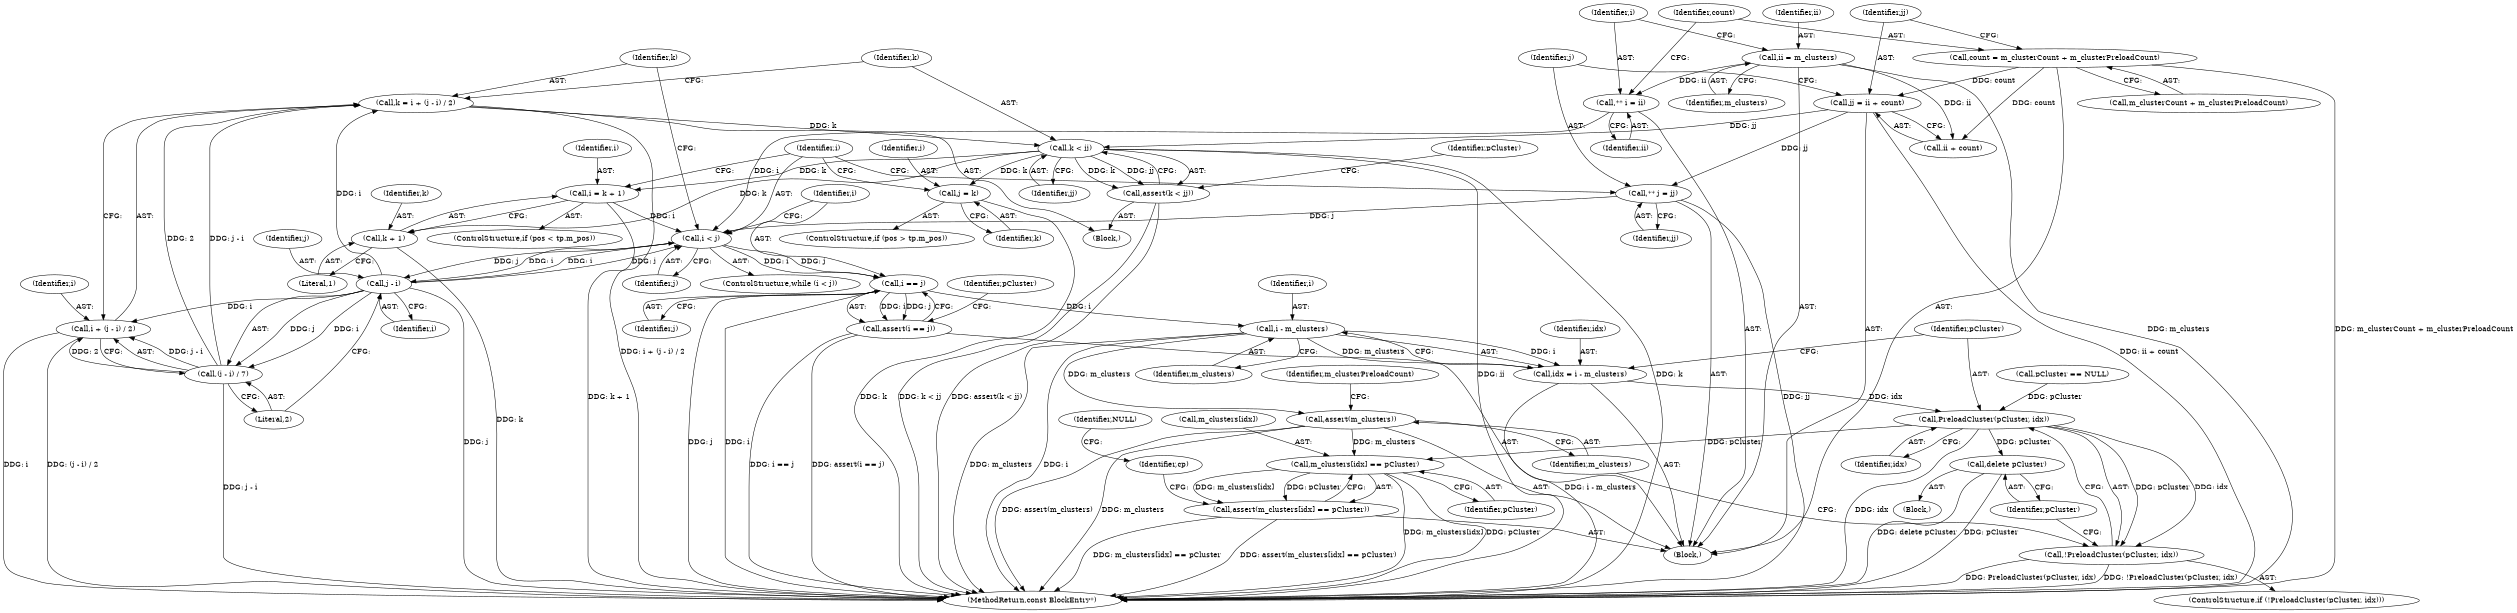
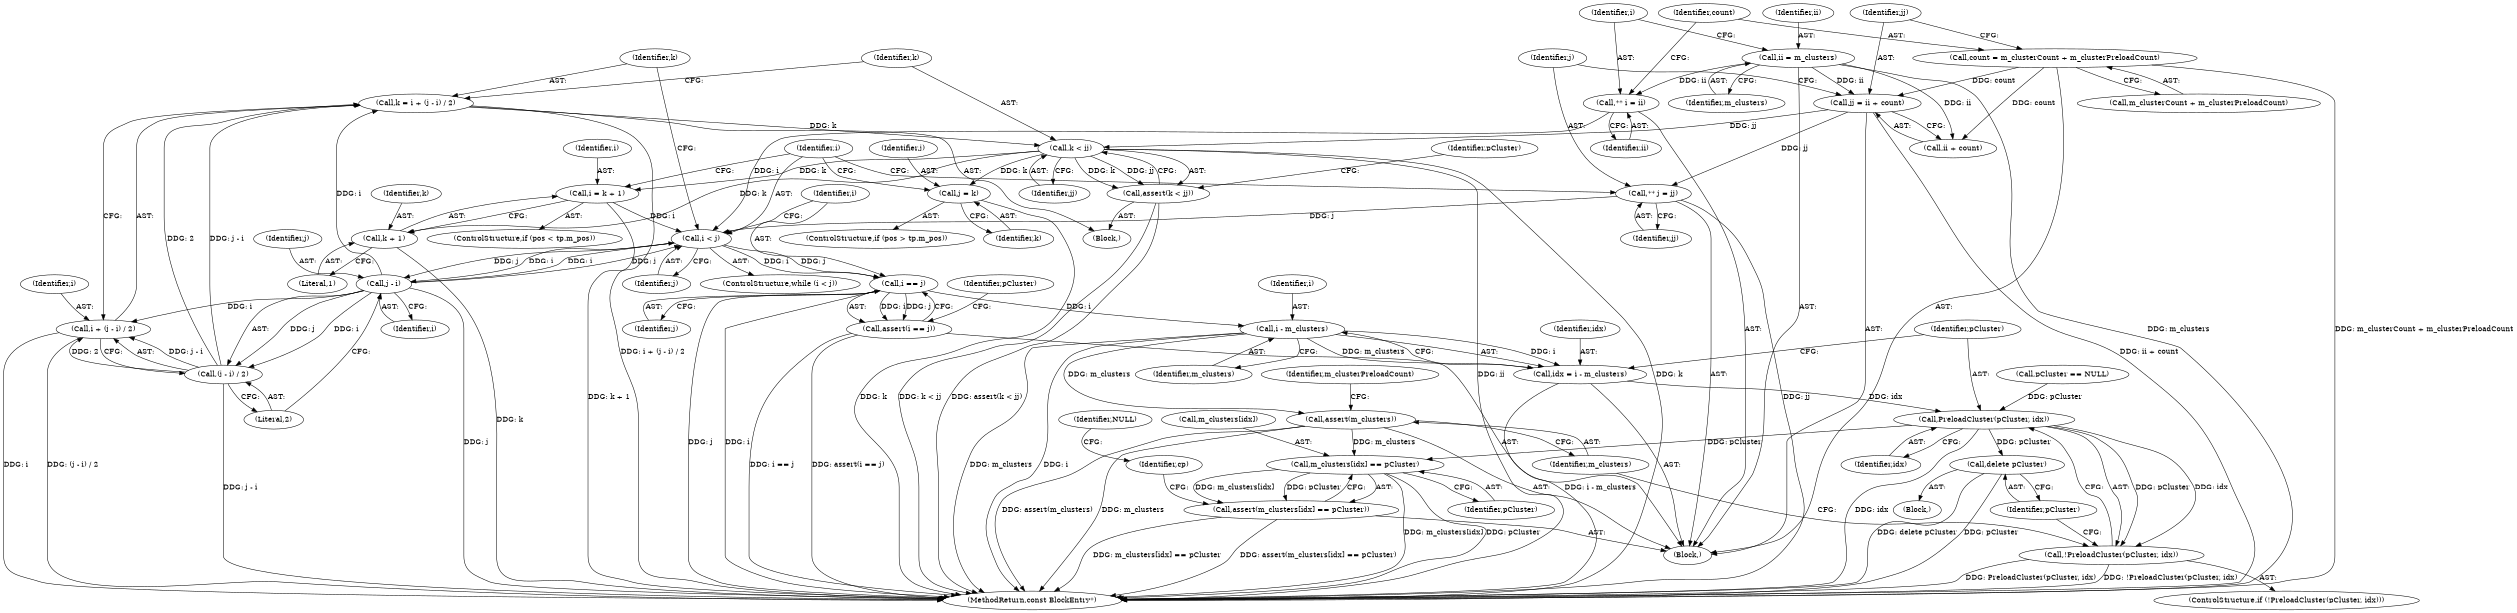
edge "(Call,ii = m_clusters)" -> "(Call,jj = ii + count)": added, label "DDG: ii"
node "(Call,(j - i) / 7)": label "(Call,(j - i) / 7)" -> "(Call,(j - i) / 2)"
